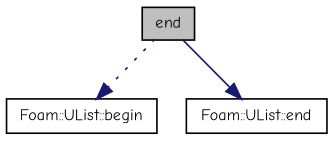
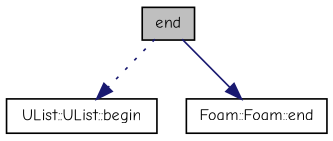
node "Foam::UList::begin": label "Foam::UList::begin" -> "UList::UList::begin"
node "Foam::UList::end": label "Foam::UList::end" -> "Foam::Foam::end"
